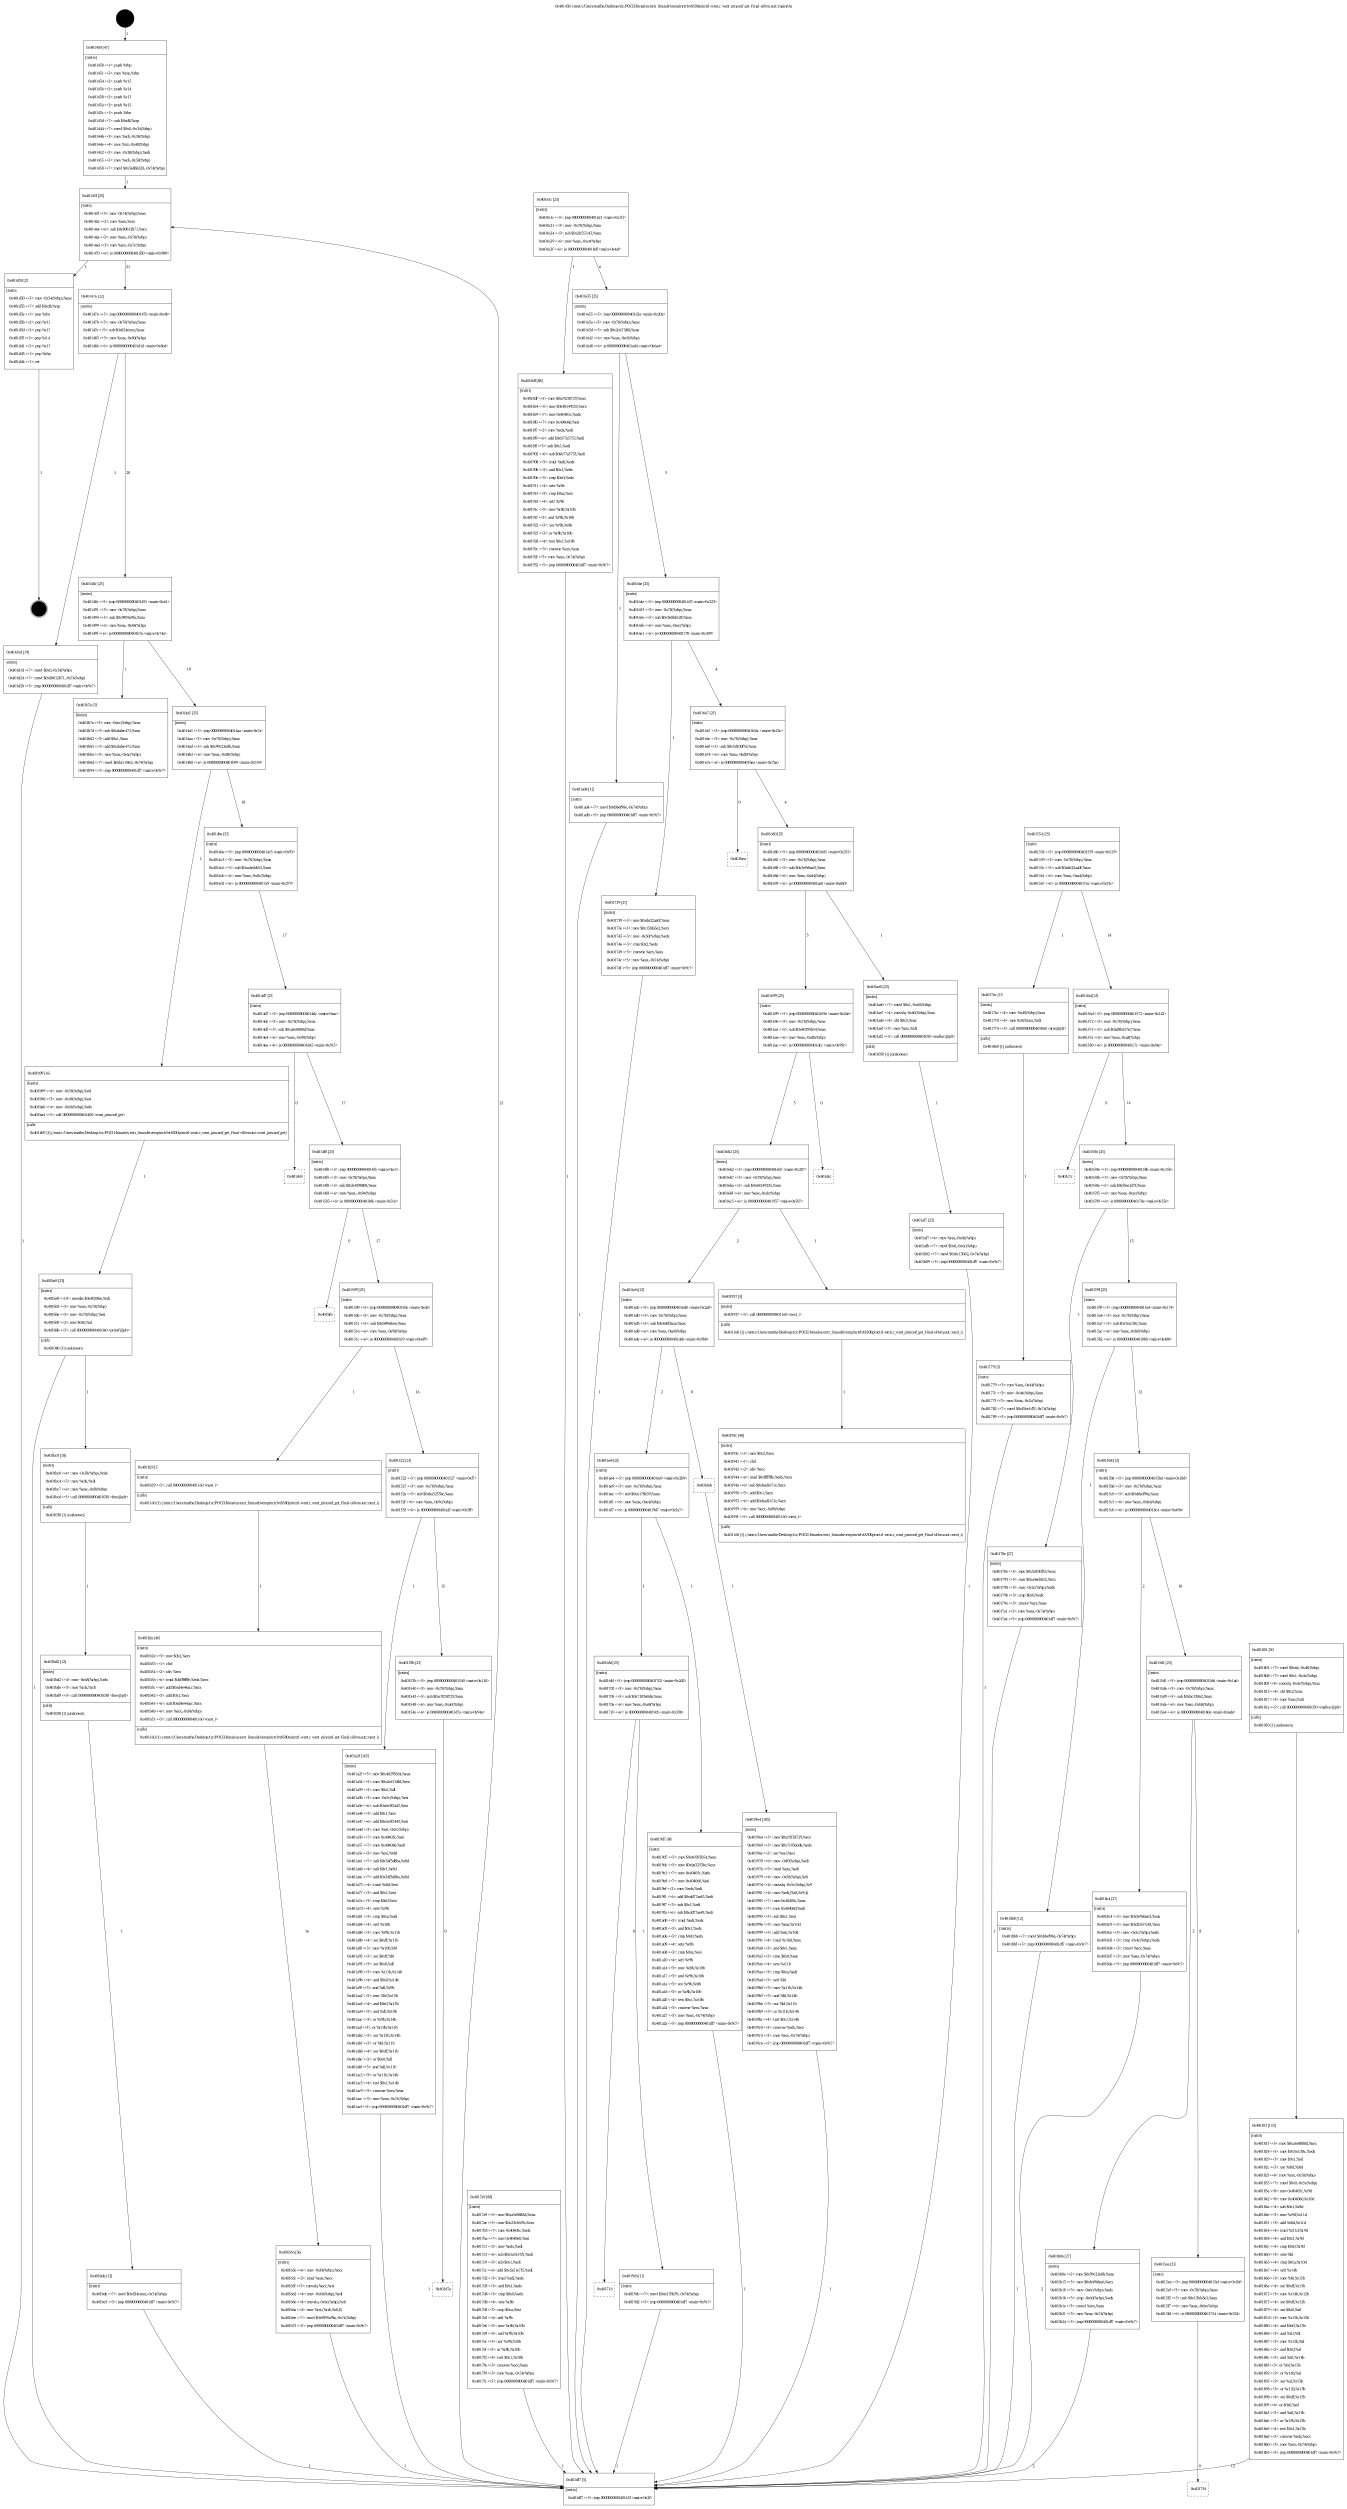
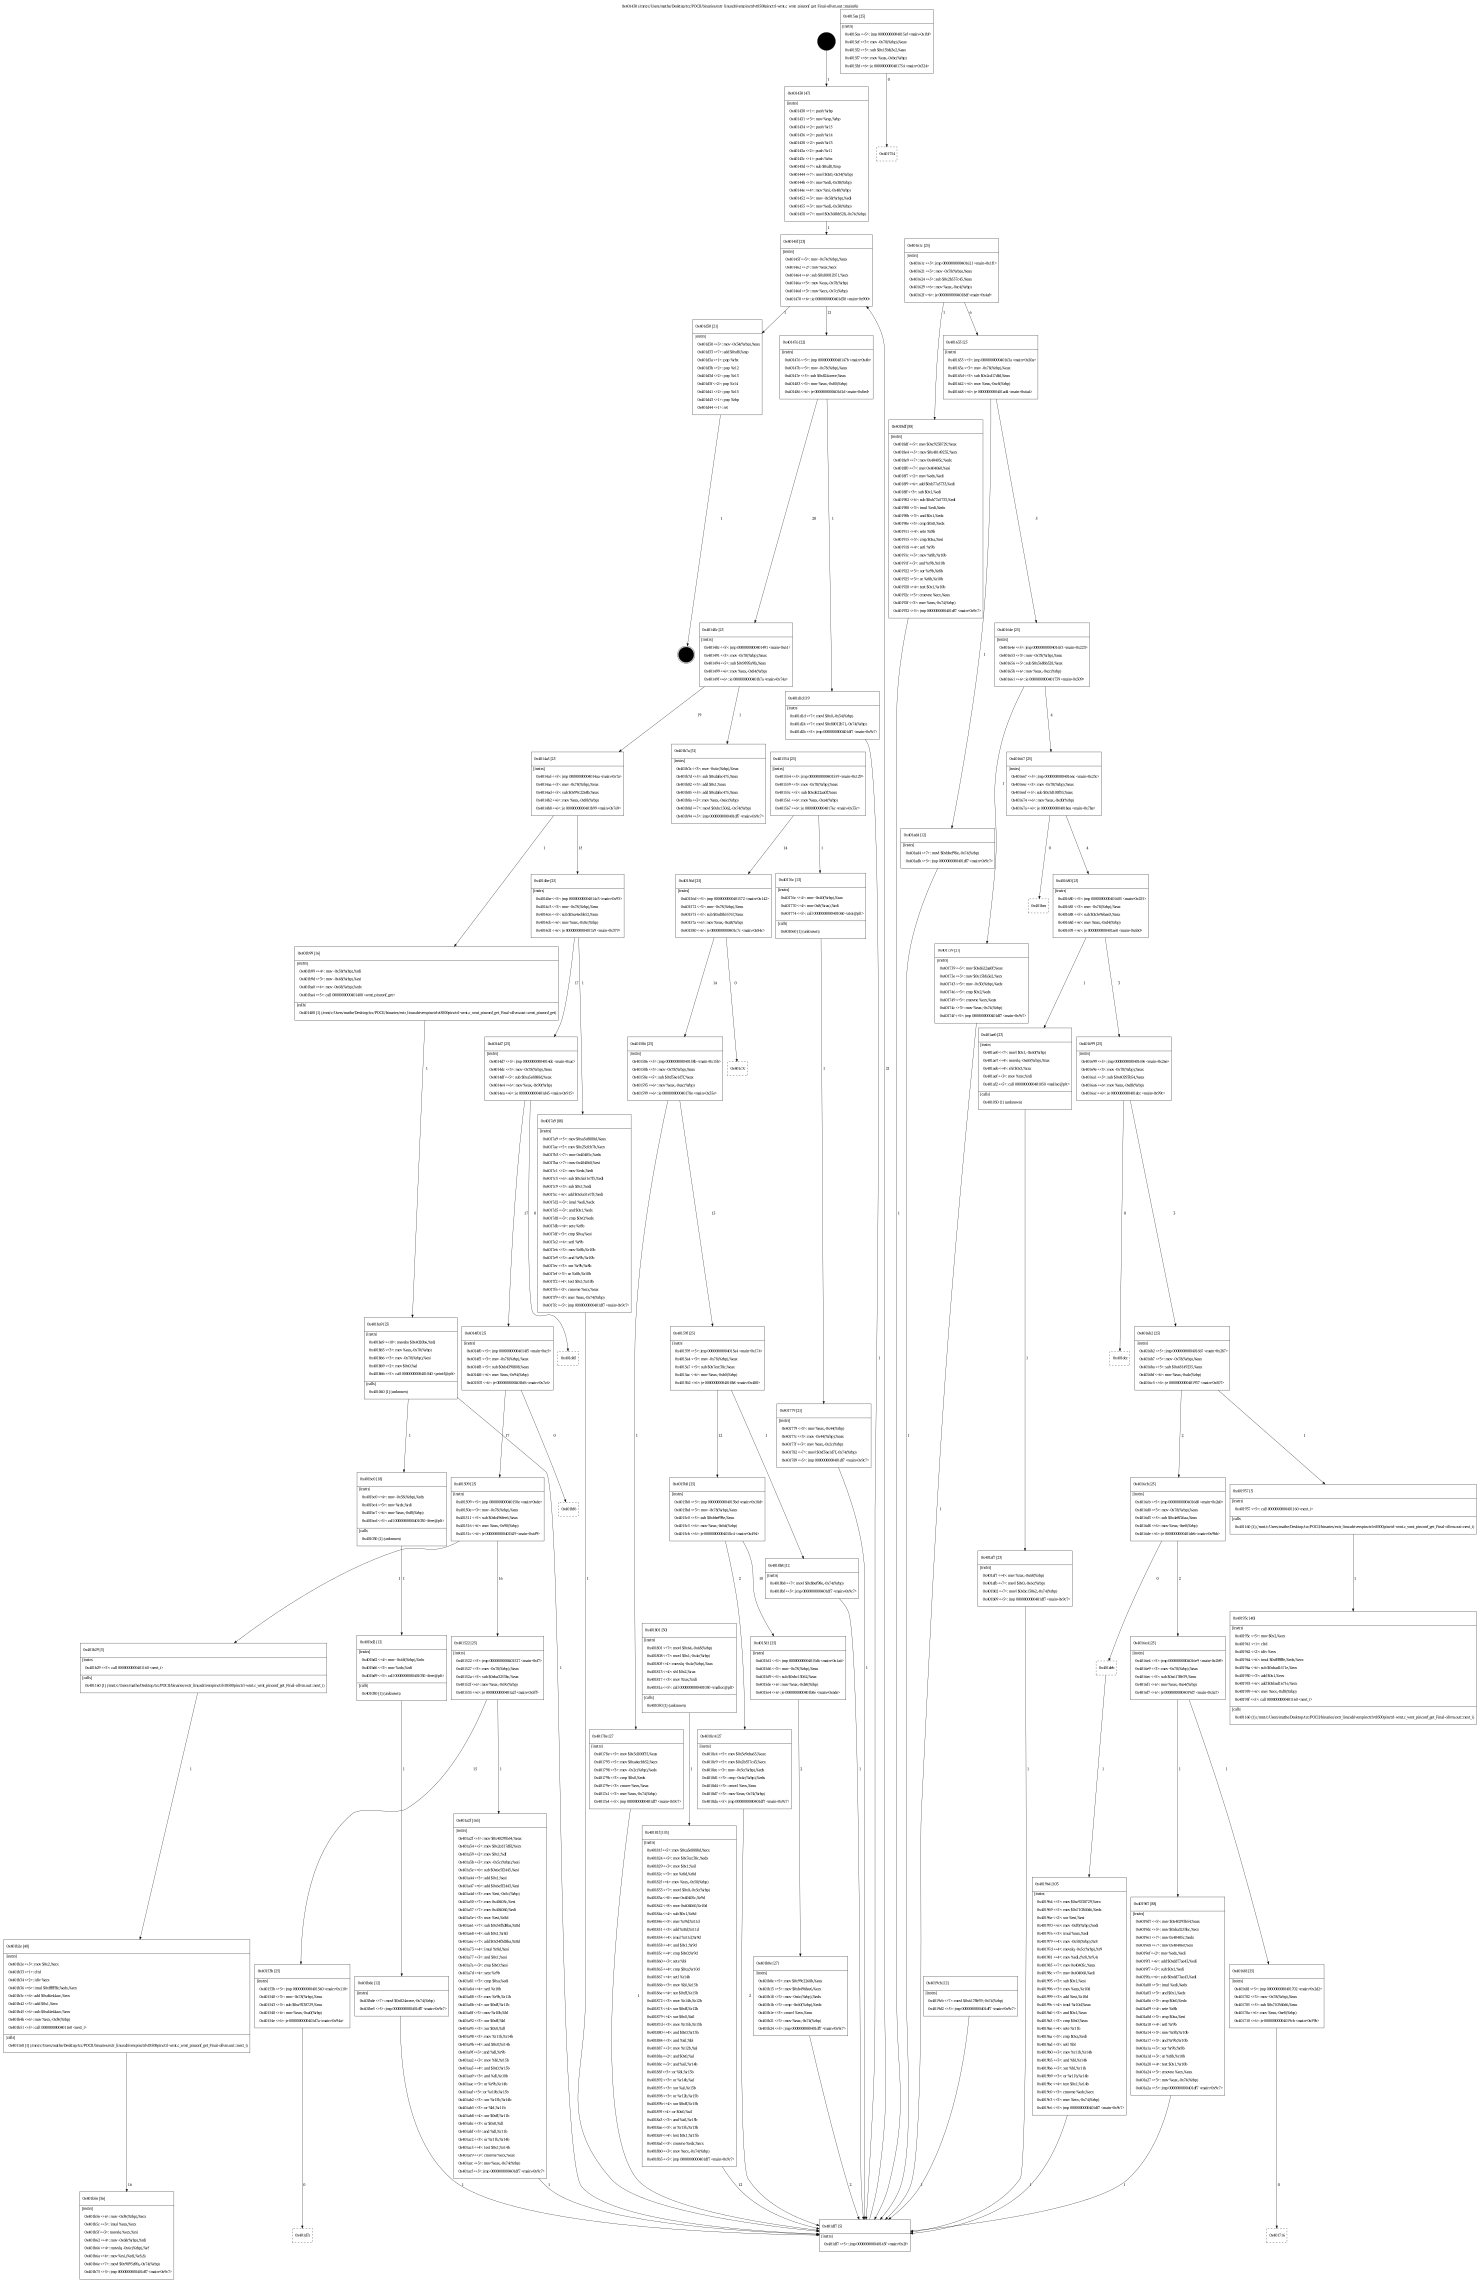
edge "0x4014be [25]" -> "0x4017a9 [88]": added, label "1"
edge "0x4015d1 [25]" -> "0x4015ea [25]": removed, label "8"
edge "0x4016fd [25]" -> "0x4019cb [12]": removed, label "1"
edge "0x401b56 [36]" -> "0x401df7 [5]": removed, label "1"
